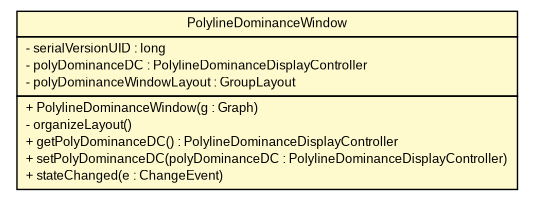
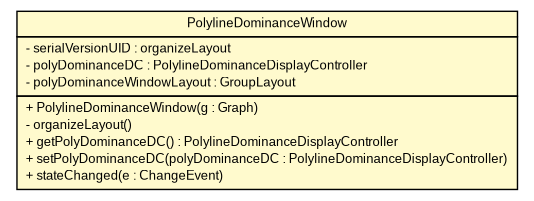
node "PolylineDominanceWindow": text "- serialVersionUID : long" -> "- serialVersionUID : organizeLayout"
